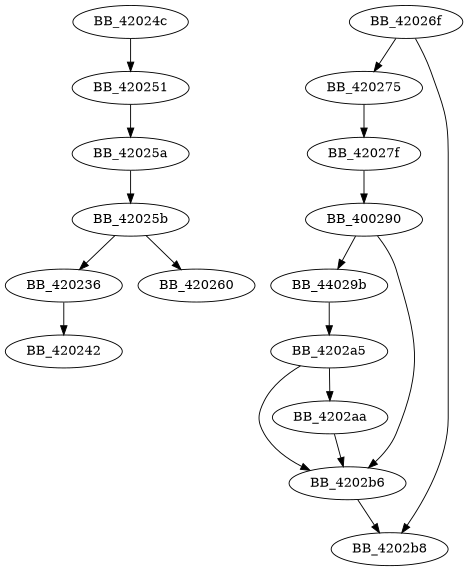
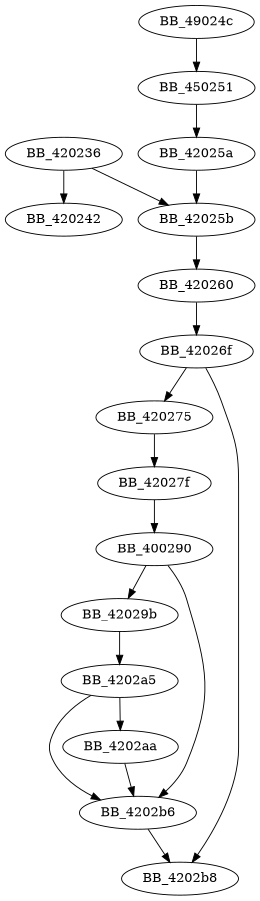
node "BB_42024c": label "BB_42024c" -> "BB_49024c"
node "BB_420251": label "BB_420251" -> "BB_450251"
edge "BB_42025b" -> "BB_420236": reversed
node "BB_44029b": label "BB_44029b" -> "BB_42029b"
edge "BB_420260" -> "BB_42026f": added
